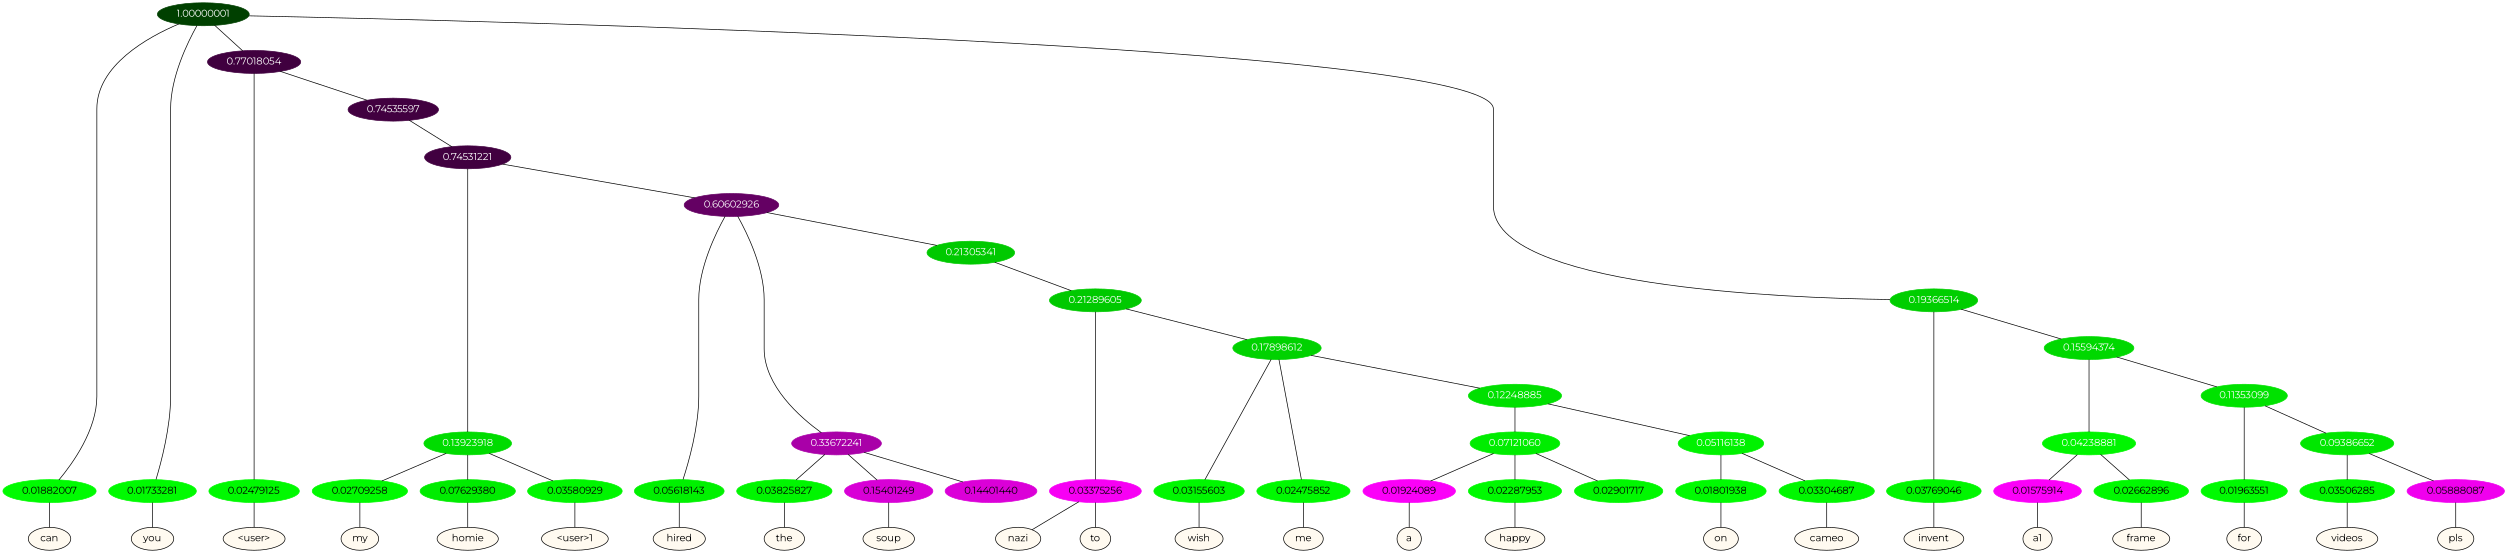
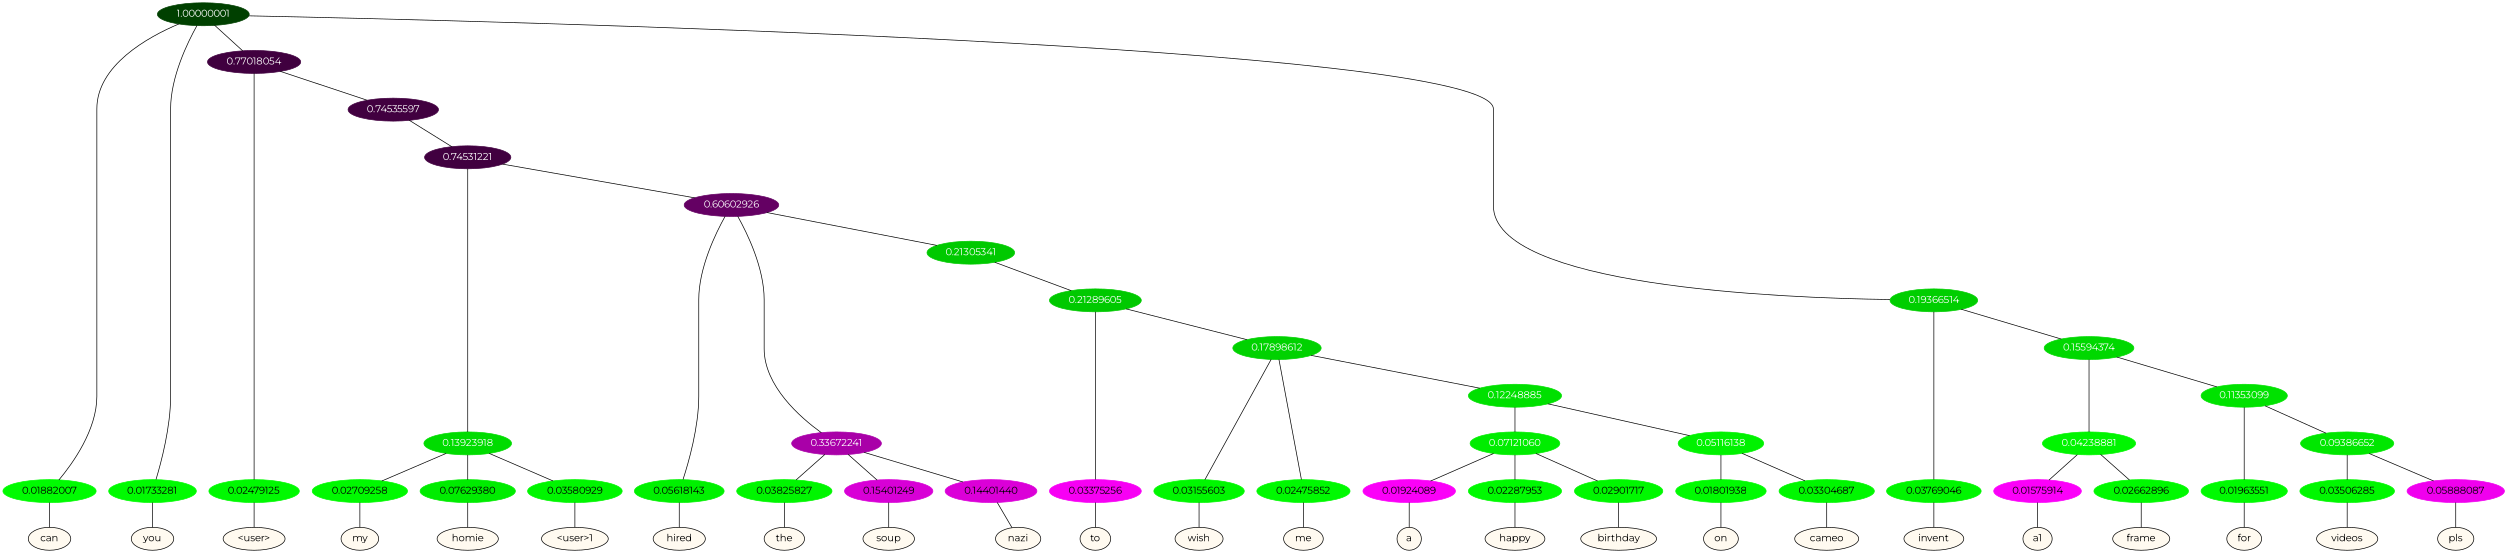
edge "0.03375256" -- "nazi": now "0.14401440" -- "nazi"
node "birthday": added
